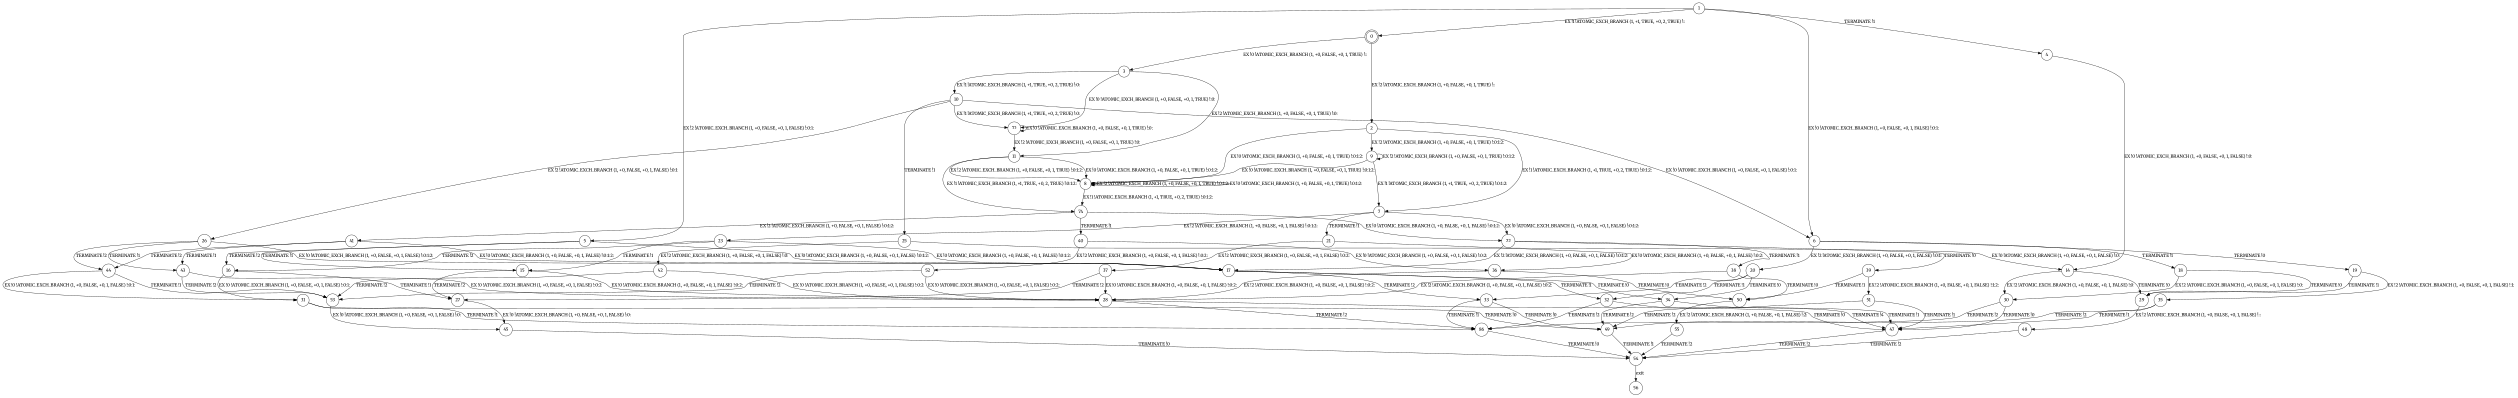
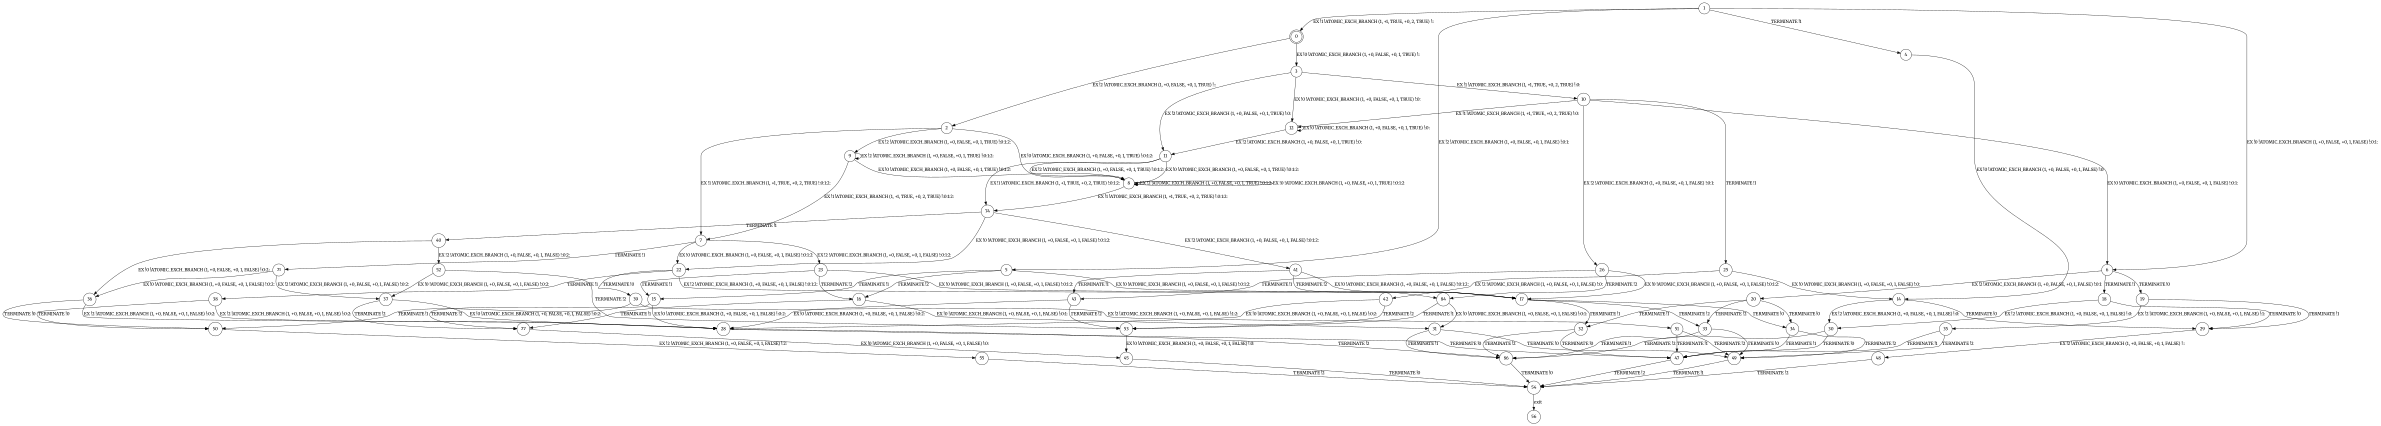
node "72": label "72" -> "12"
node "44": label "44" -> "84"
edge "52" -> "28": now "52" -> "37"
edge "32" -> "47": label "TERMINATE !4" -> "TERMINATE !0"
